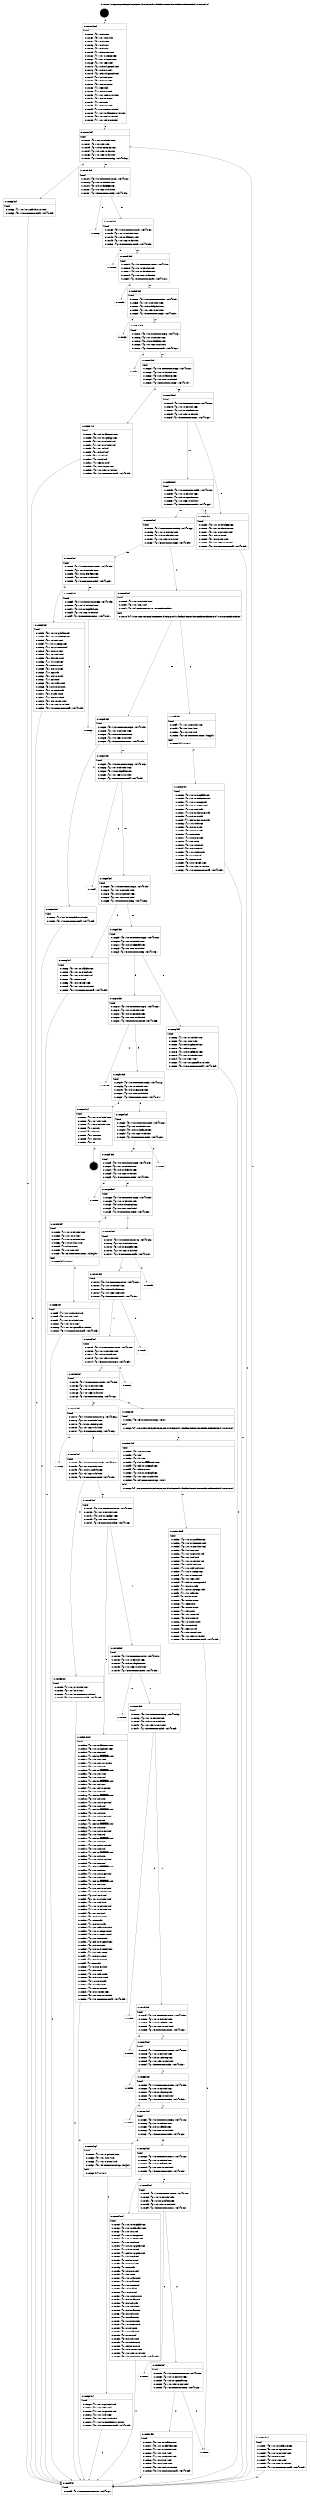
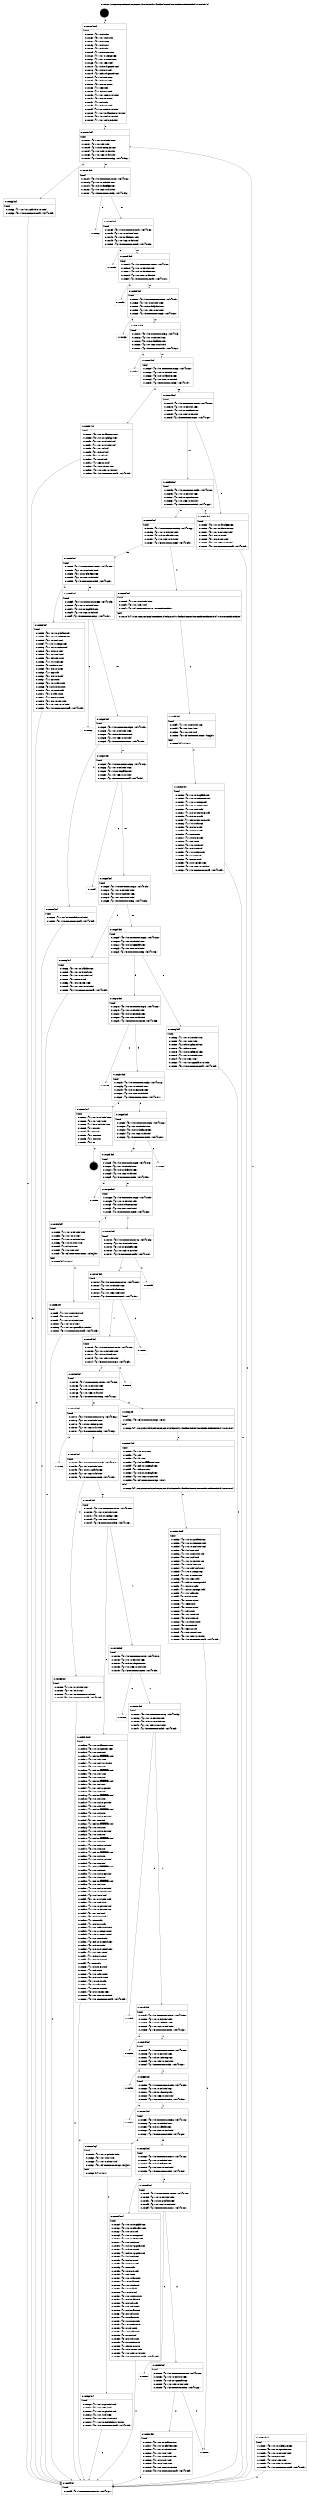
edge "0x401ced [12]" -> "0x401605 [28]": now "0x4015e9 [28]" -> "0x401605 [28]"
